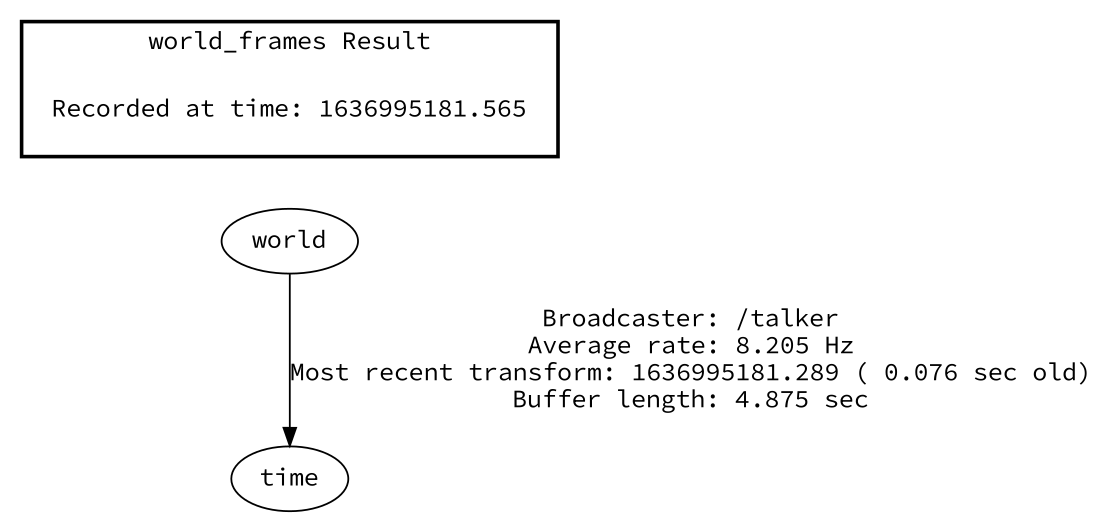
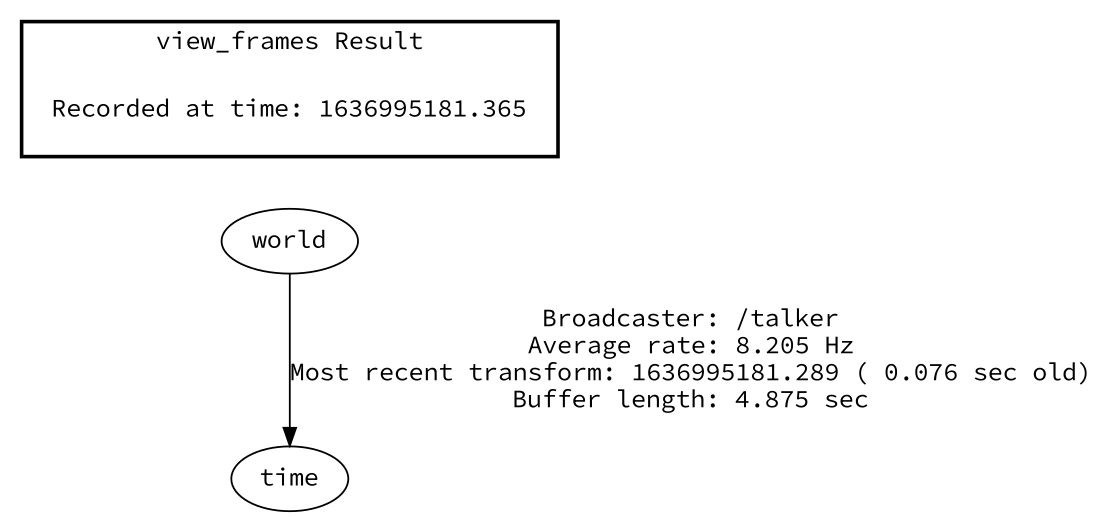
cluster "world_frames Result": label "world_frames Result" -> "view_frames Result"
node "Recorded at time: 1636995181.565": label "Recorded at time: 1636995181.565" -> "Recorded at time: 1636995181.365"
